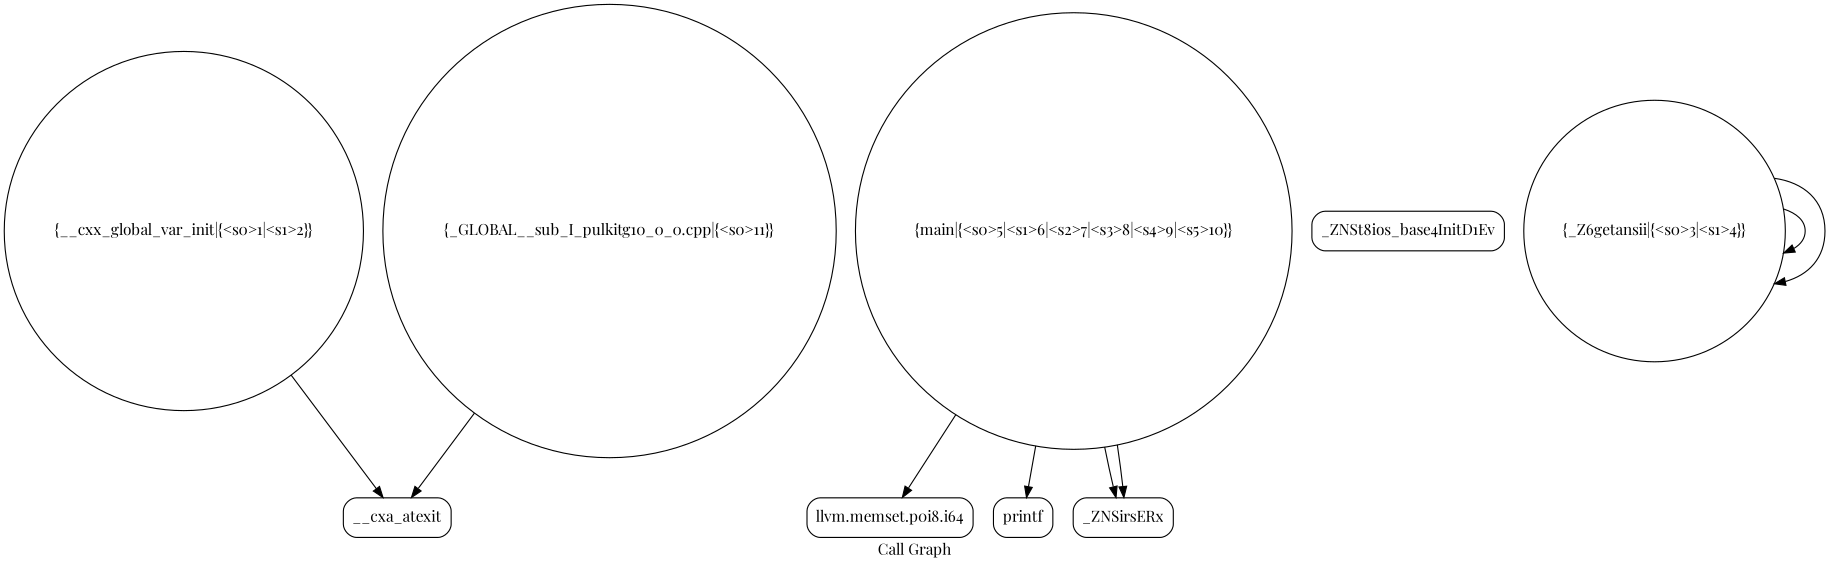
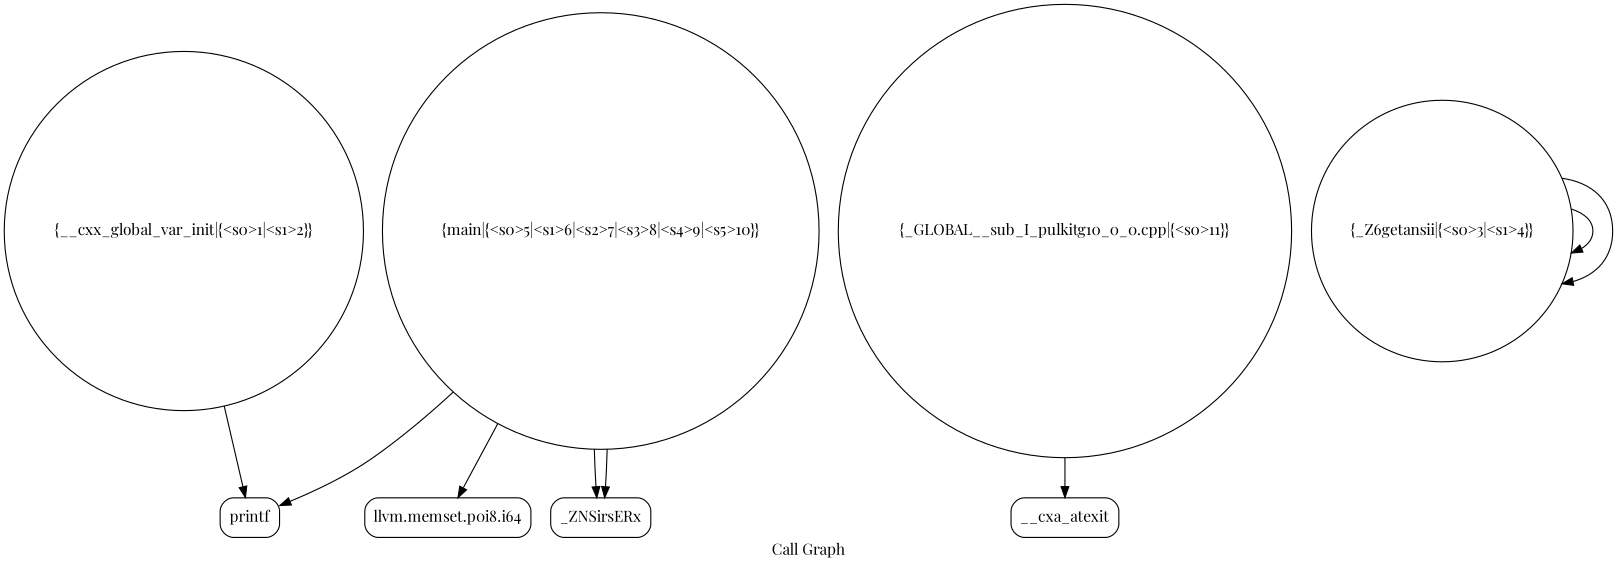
node "_ZNSt8ios_base4InitD1Ev": removed
edge "{__cxx_global_var_init|{<s0>1|<s1>2}}" -> "__cxa_atexit": now "{__cxx_global_var_init|{<s0>1|<s1>2}}" -> "printf"
